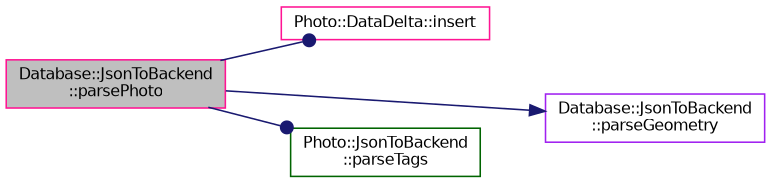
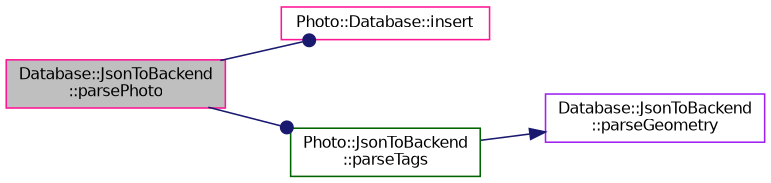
node "Photo::DataDelta::insert": label "Photo::DataDelta::insert" -> "Photo::Database::insert"
edge "Database::JsonToBackend ::parsePhoto" -> "Database::JsonToBackend ::parseGeometry": now "Photo::JsonToBackend ::parseTags" -> "Database::JsonToBackend ::parseGeometry"
